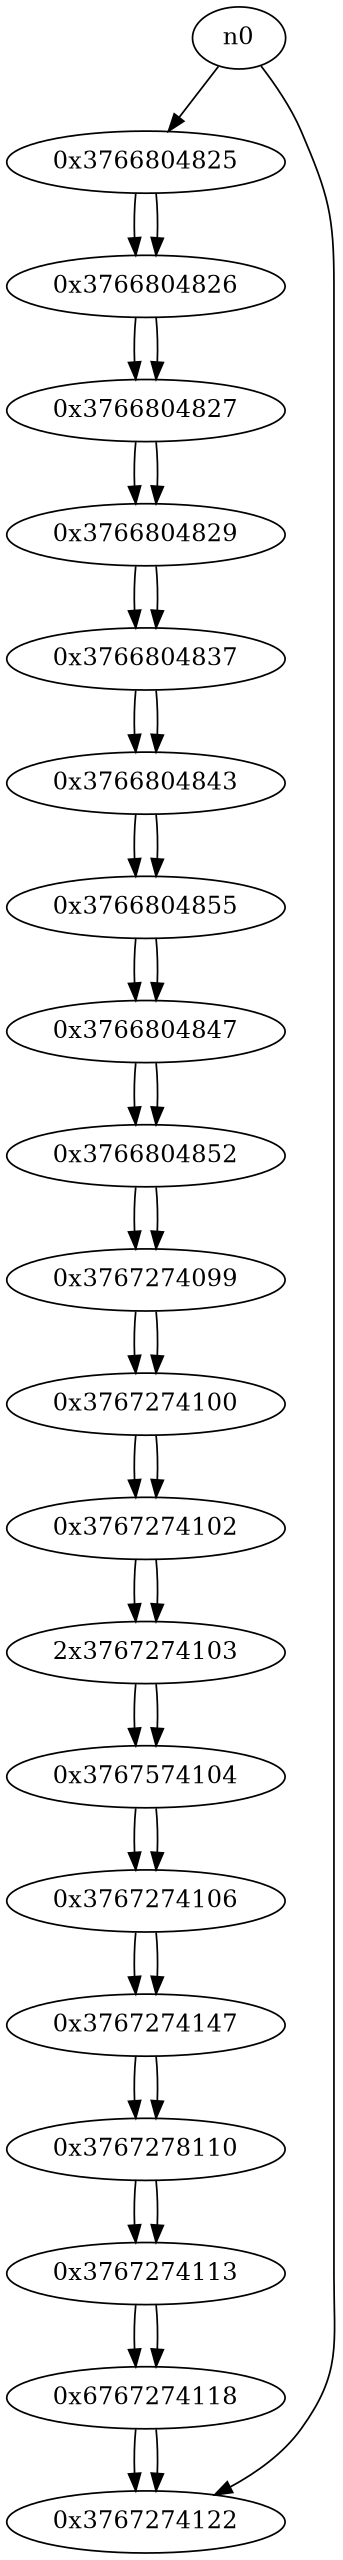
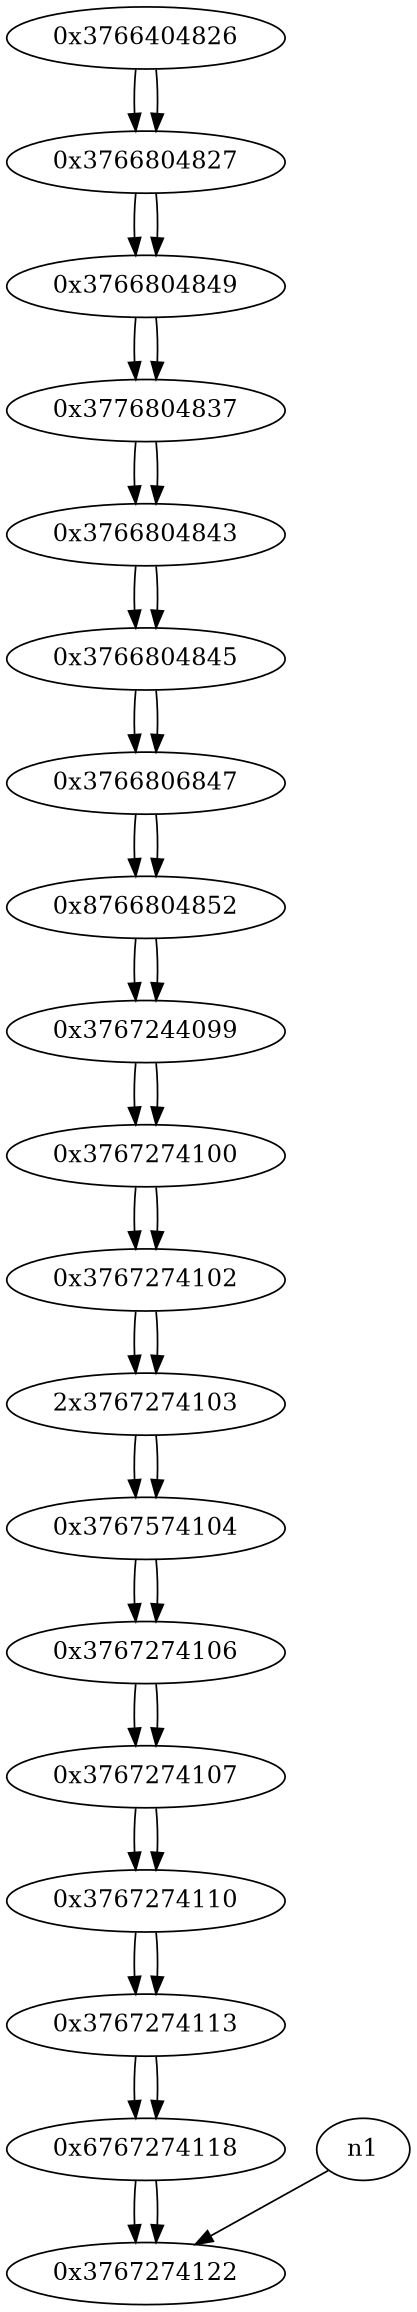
node "n0": label "n0" -> "n1"
node "0x3766804825": removed
node "0x3766804826": label "0x3766804826" -> "0x3766404826"
node "0x3766804829": label "0x3766804829" -> "0x3766804849"
node "0x3766804837": label "0x3766804837" -> "0x3776804837"
node "0x3766804855": label "0x3766804855" -> "0x3766804845"
node "0x3766804847": label "0x3766804847" -> "0x3766806847"
node "0x3766804852": label "0x3766804852" -> "0x8766804852"
node "0x3767274099": label "0x3767274099" -> "0x3767244099"
node "0x3767274147": label "0x3767274147" -> "0x3767274107"
node "0x3767278110": label "0x3767278110" -> "0x3767274110"
